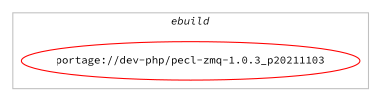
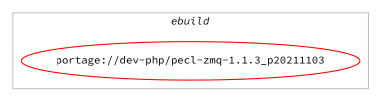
node "portage://dev-php/pecl-zmq-1.0.3_p20211103": label "portage://dev-php/pecl-zmq-1.0.3_p20211103" -> "portage://dev-php/pecl-zmq-1.1.3_p20211103"
